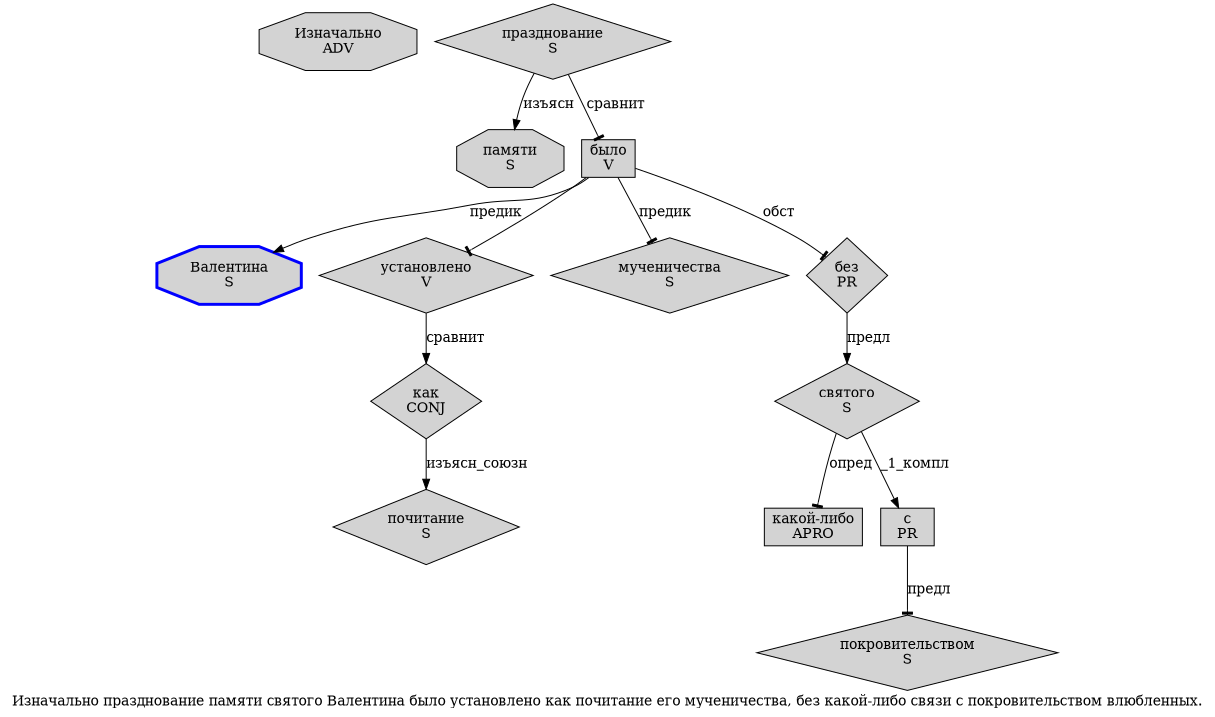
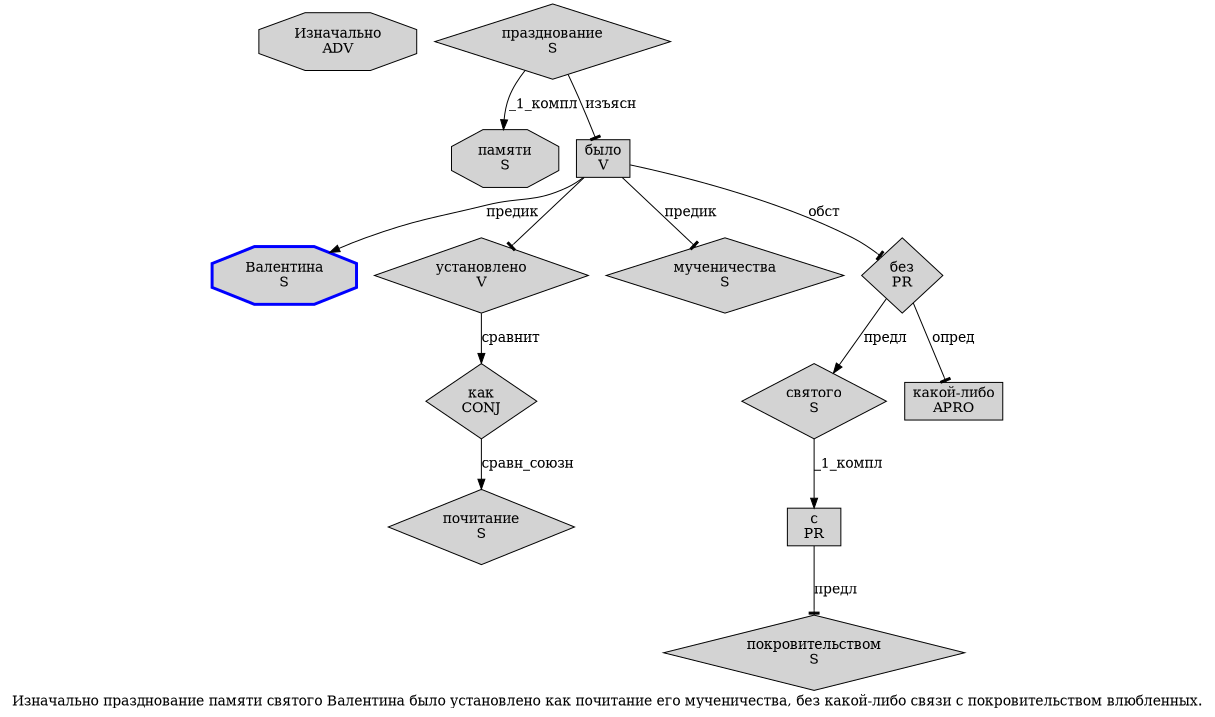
edge "празднование S" -> "памяти S": label "изъясн" -> "_1_компл"
edge "празднование S" -> "было V": label "сравнит" -> "изъясн"
edge "как CONJ" -> "почитание S": label "изъясн_союзн" -> "сравн_союзн"
edge "святого S" -> "какой-либо APRO": now "без PR" -> "какой-либо APRO"
